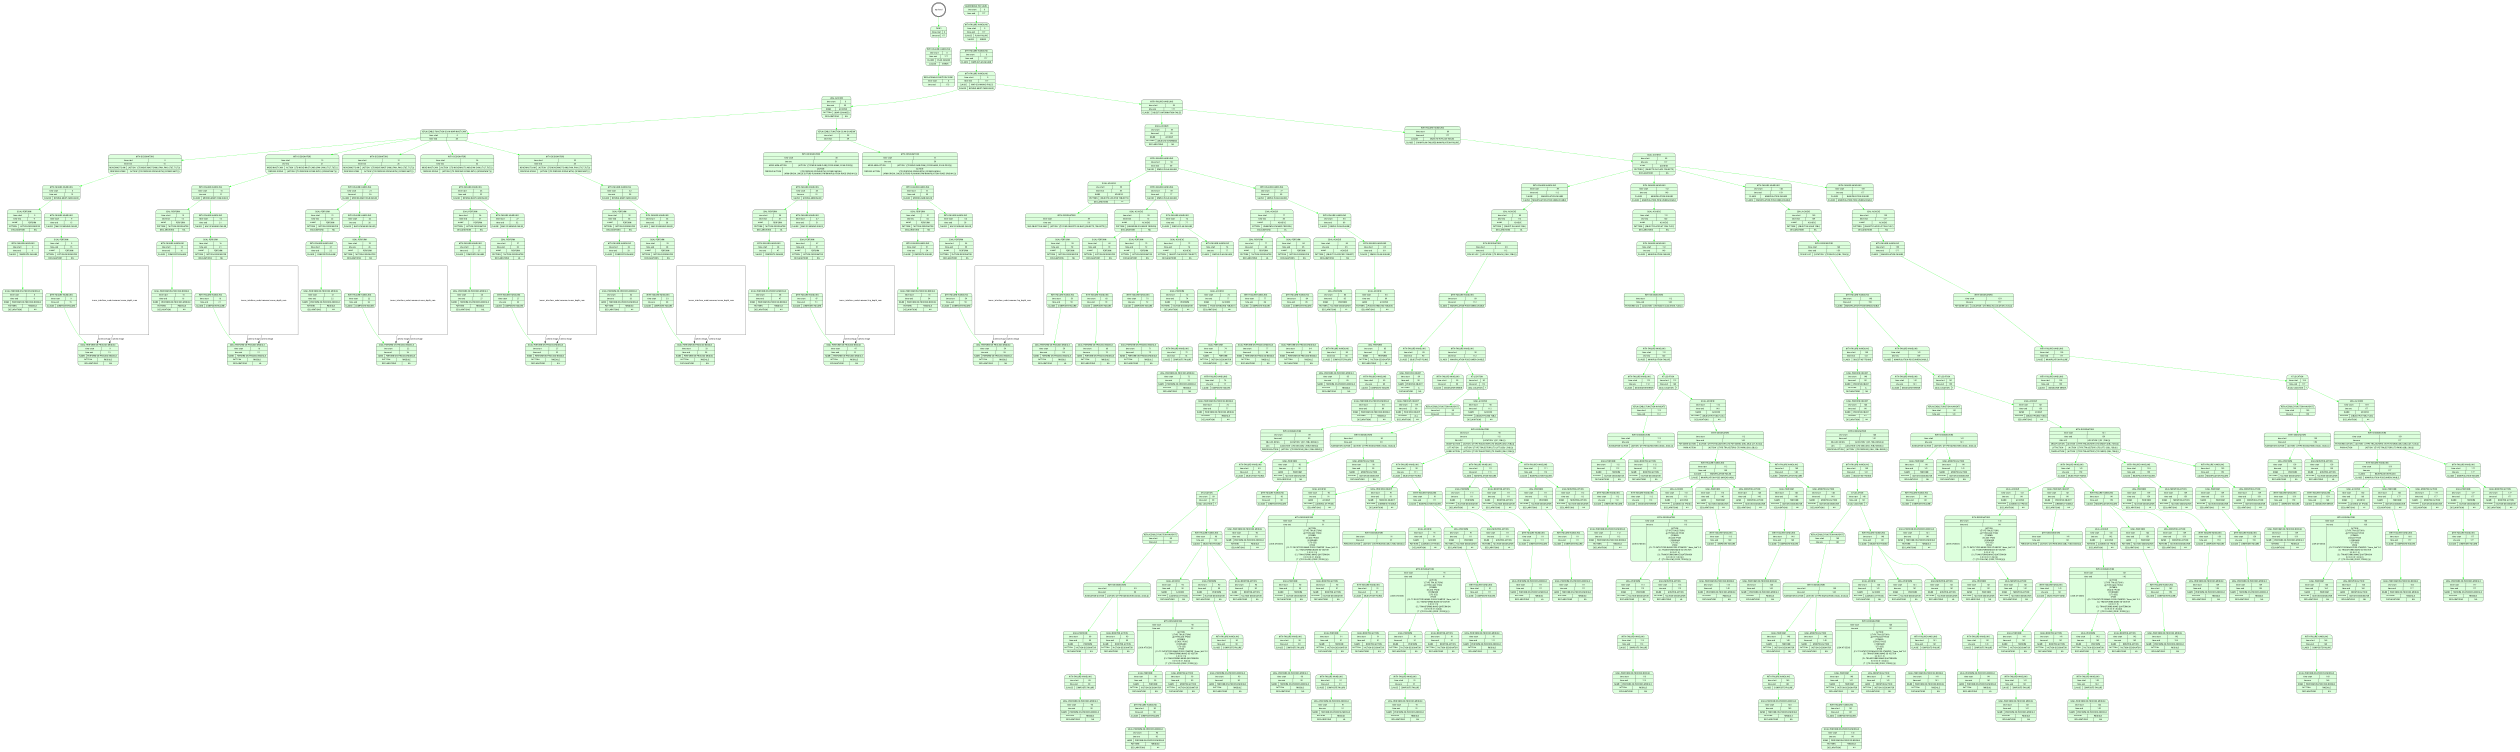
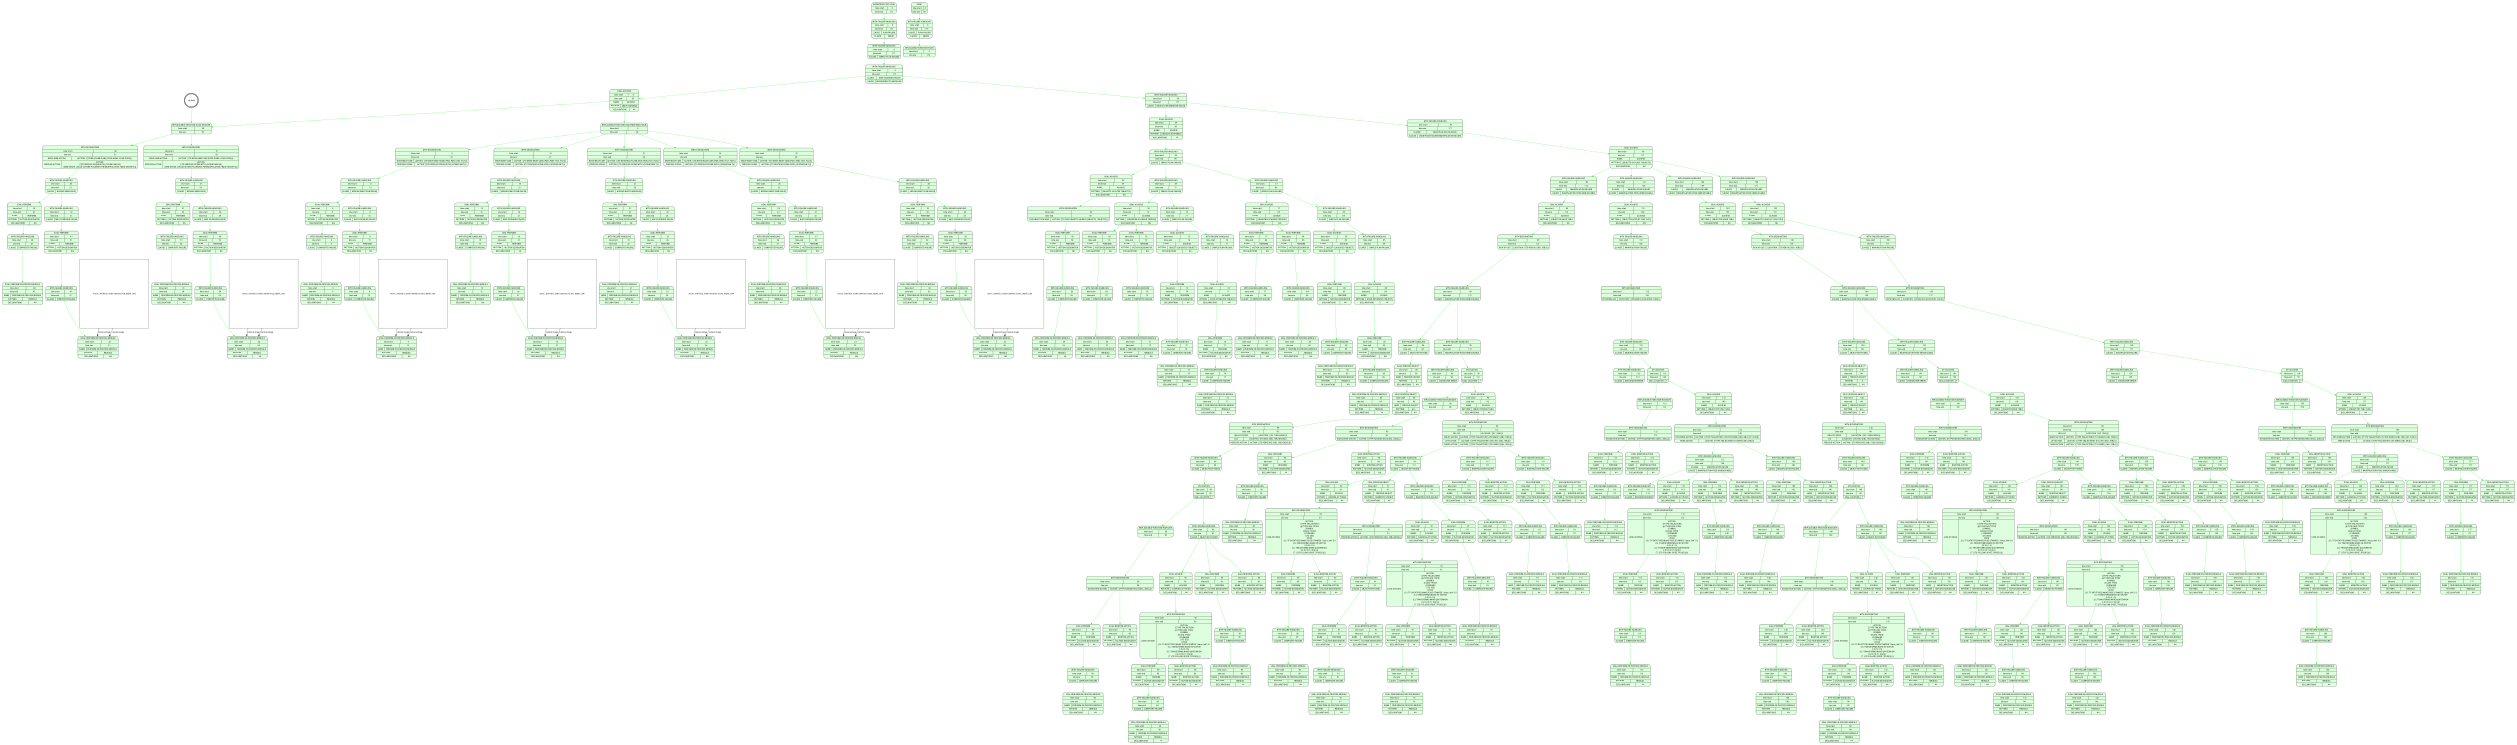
edge "top-level" -> "TASK1": now "top-level" -> "REPLACEABLE-FUNCTION-SCAN-SHADOW"
